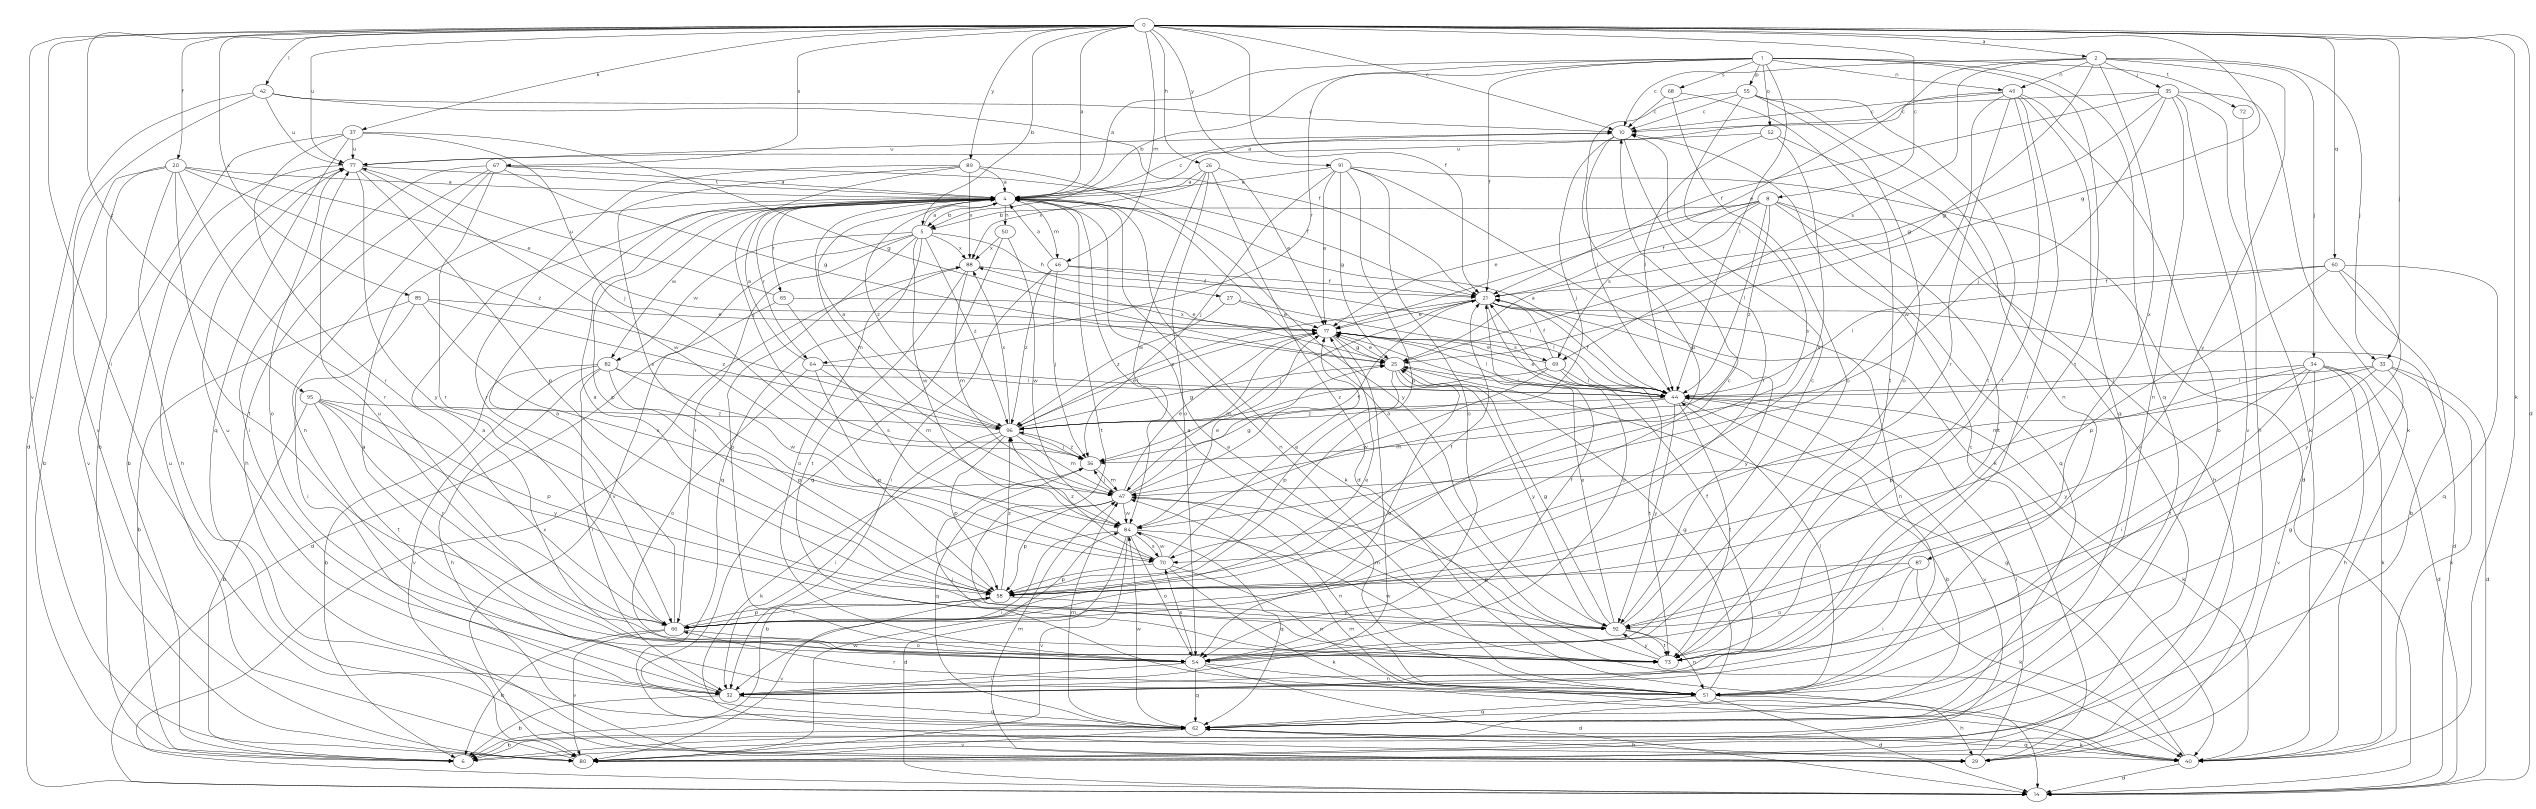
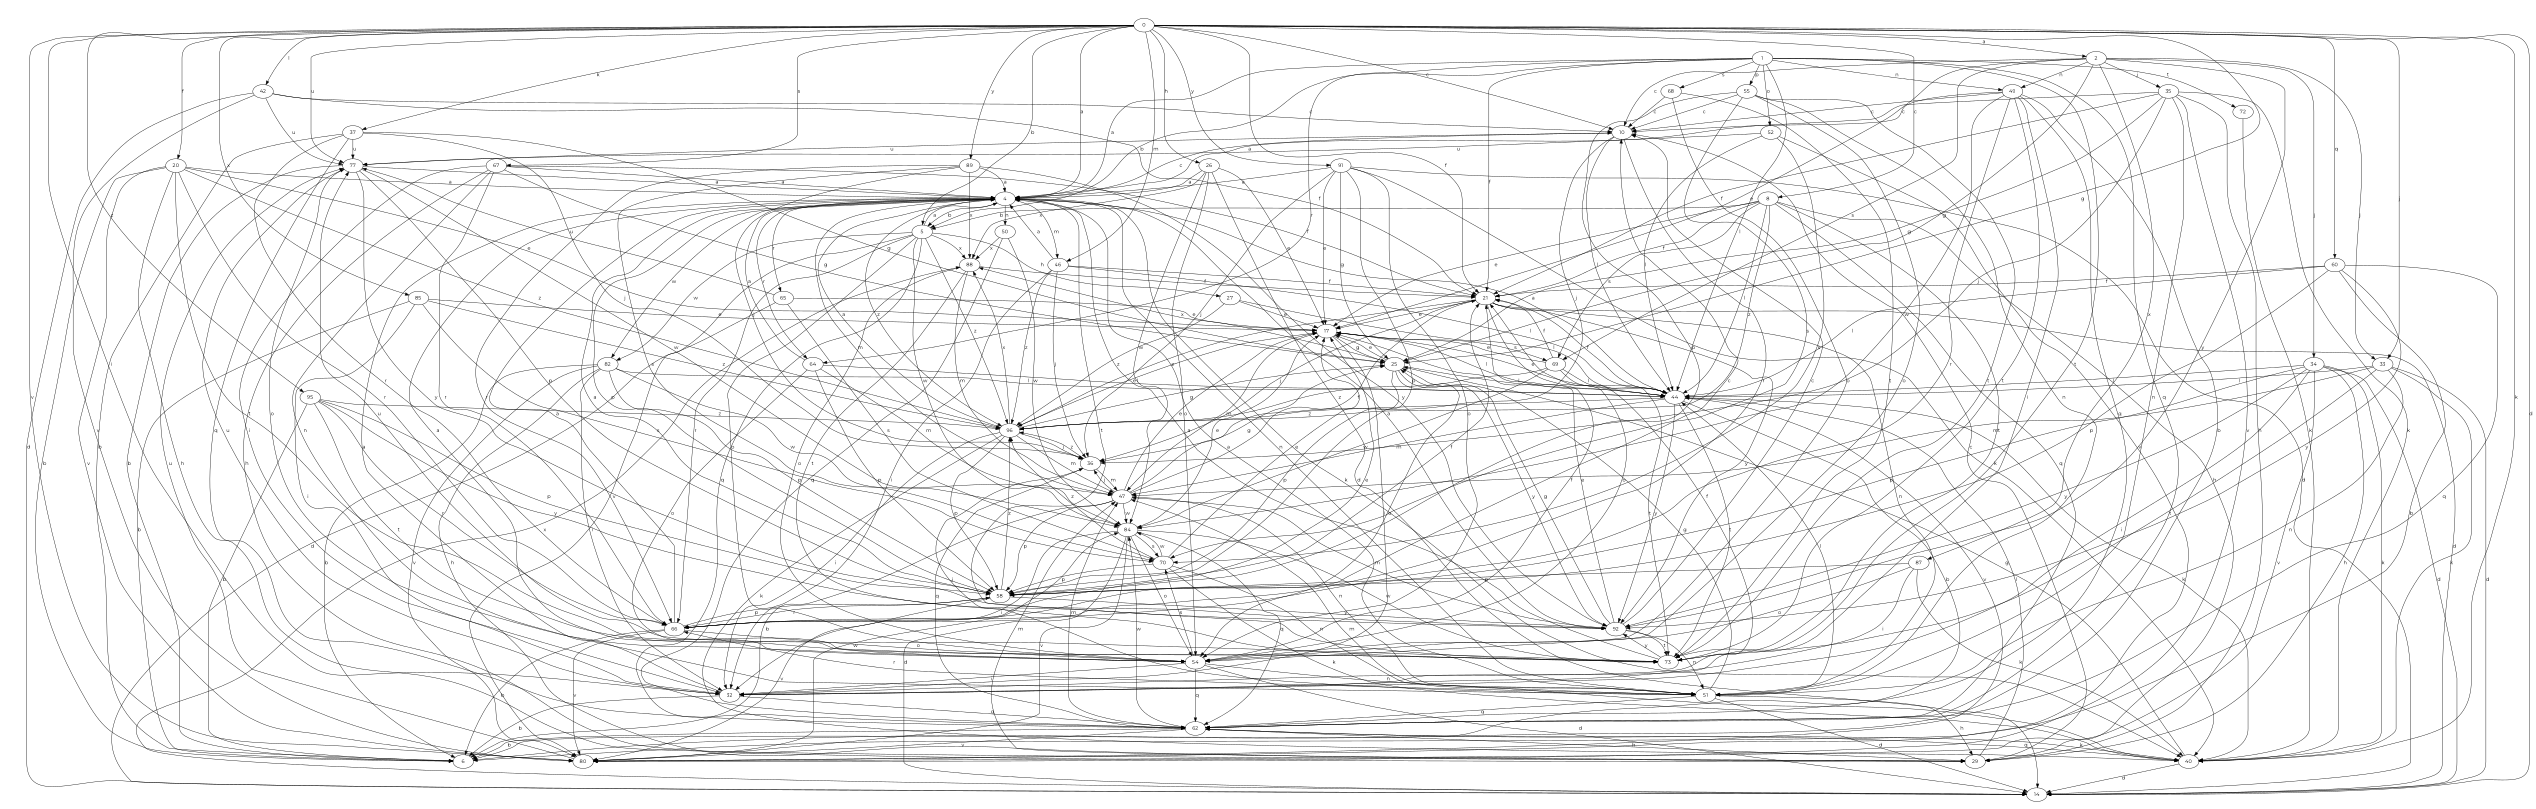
edge "77" -> "4": label "t" -> "a"
edge "54" -> "4": reversed
edge "33" -> "51": label "g" -> "n"
